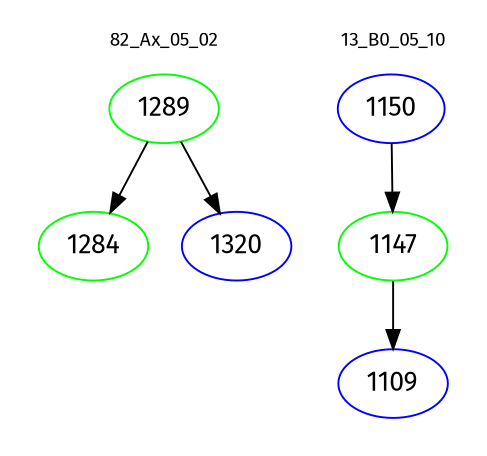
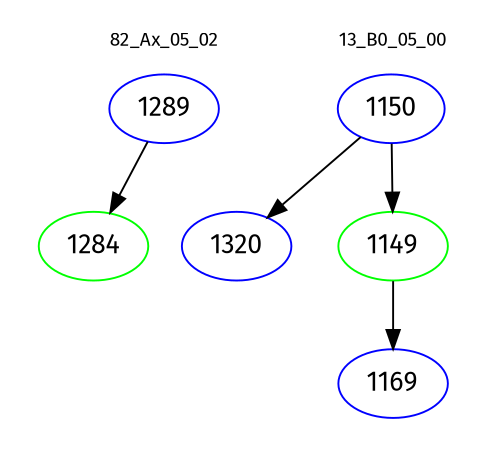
cluster "13_B0_05_10": label "13_B0_05_10" -> "13_B0_05_00"
node "1289": color green -> blue
edge "1289" -> "1320": now "1150" -> "1320"
node "1147": label "1147" -> "1149"
node "1109": label "1109" -> "1169"
